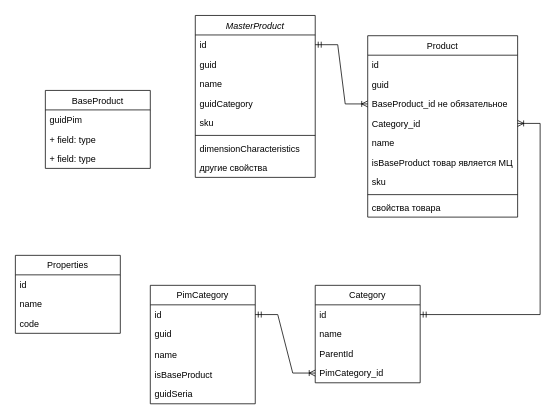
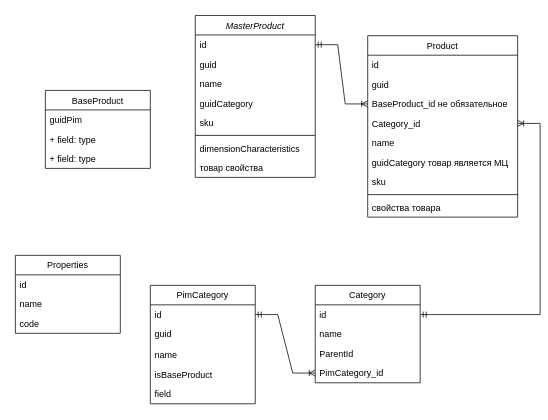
node "isBaseProduct товар является МЦ": label "isBaseProduct товар является МЦ" -> "guidCategory товар является МЦ"
node "другие свойства": label "другие свойства" -> "товар свойства"
node "guidSeria": label "guidSeria" -> "field"
